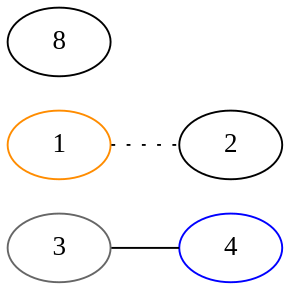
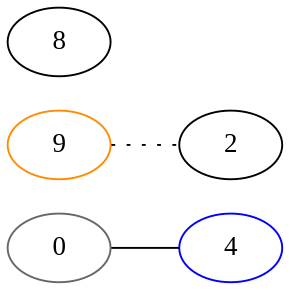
node "1": label "1" -> "9"
node "3": label "3" -> "0"
